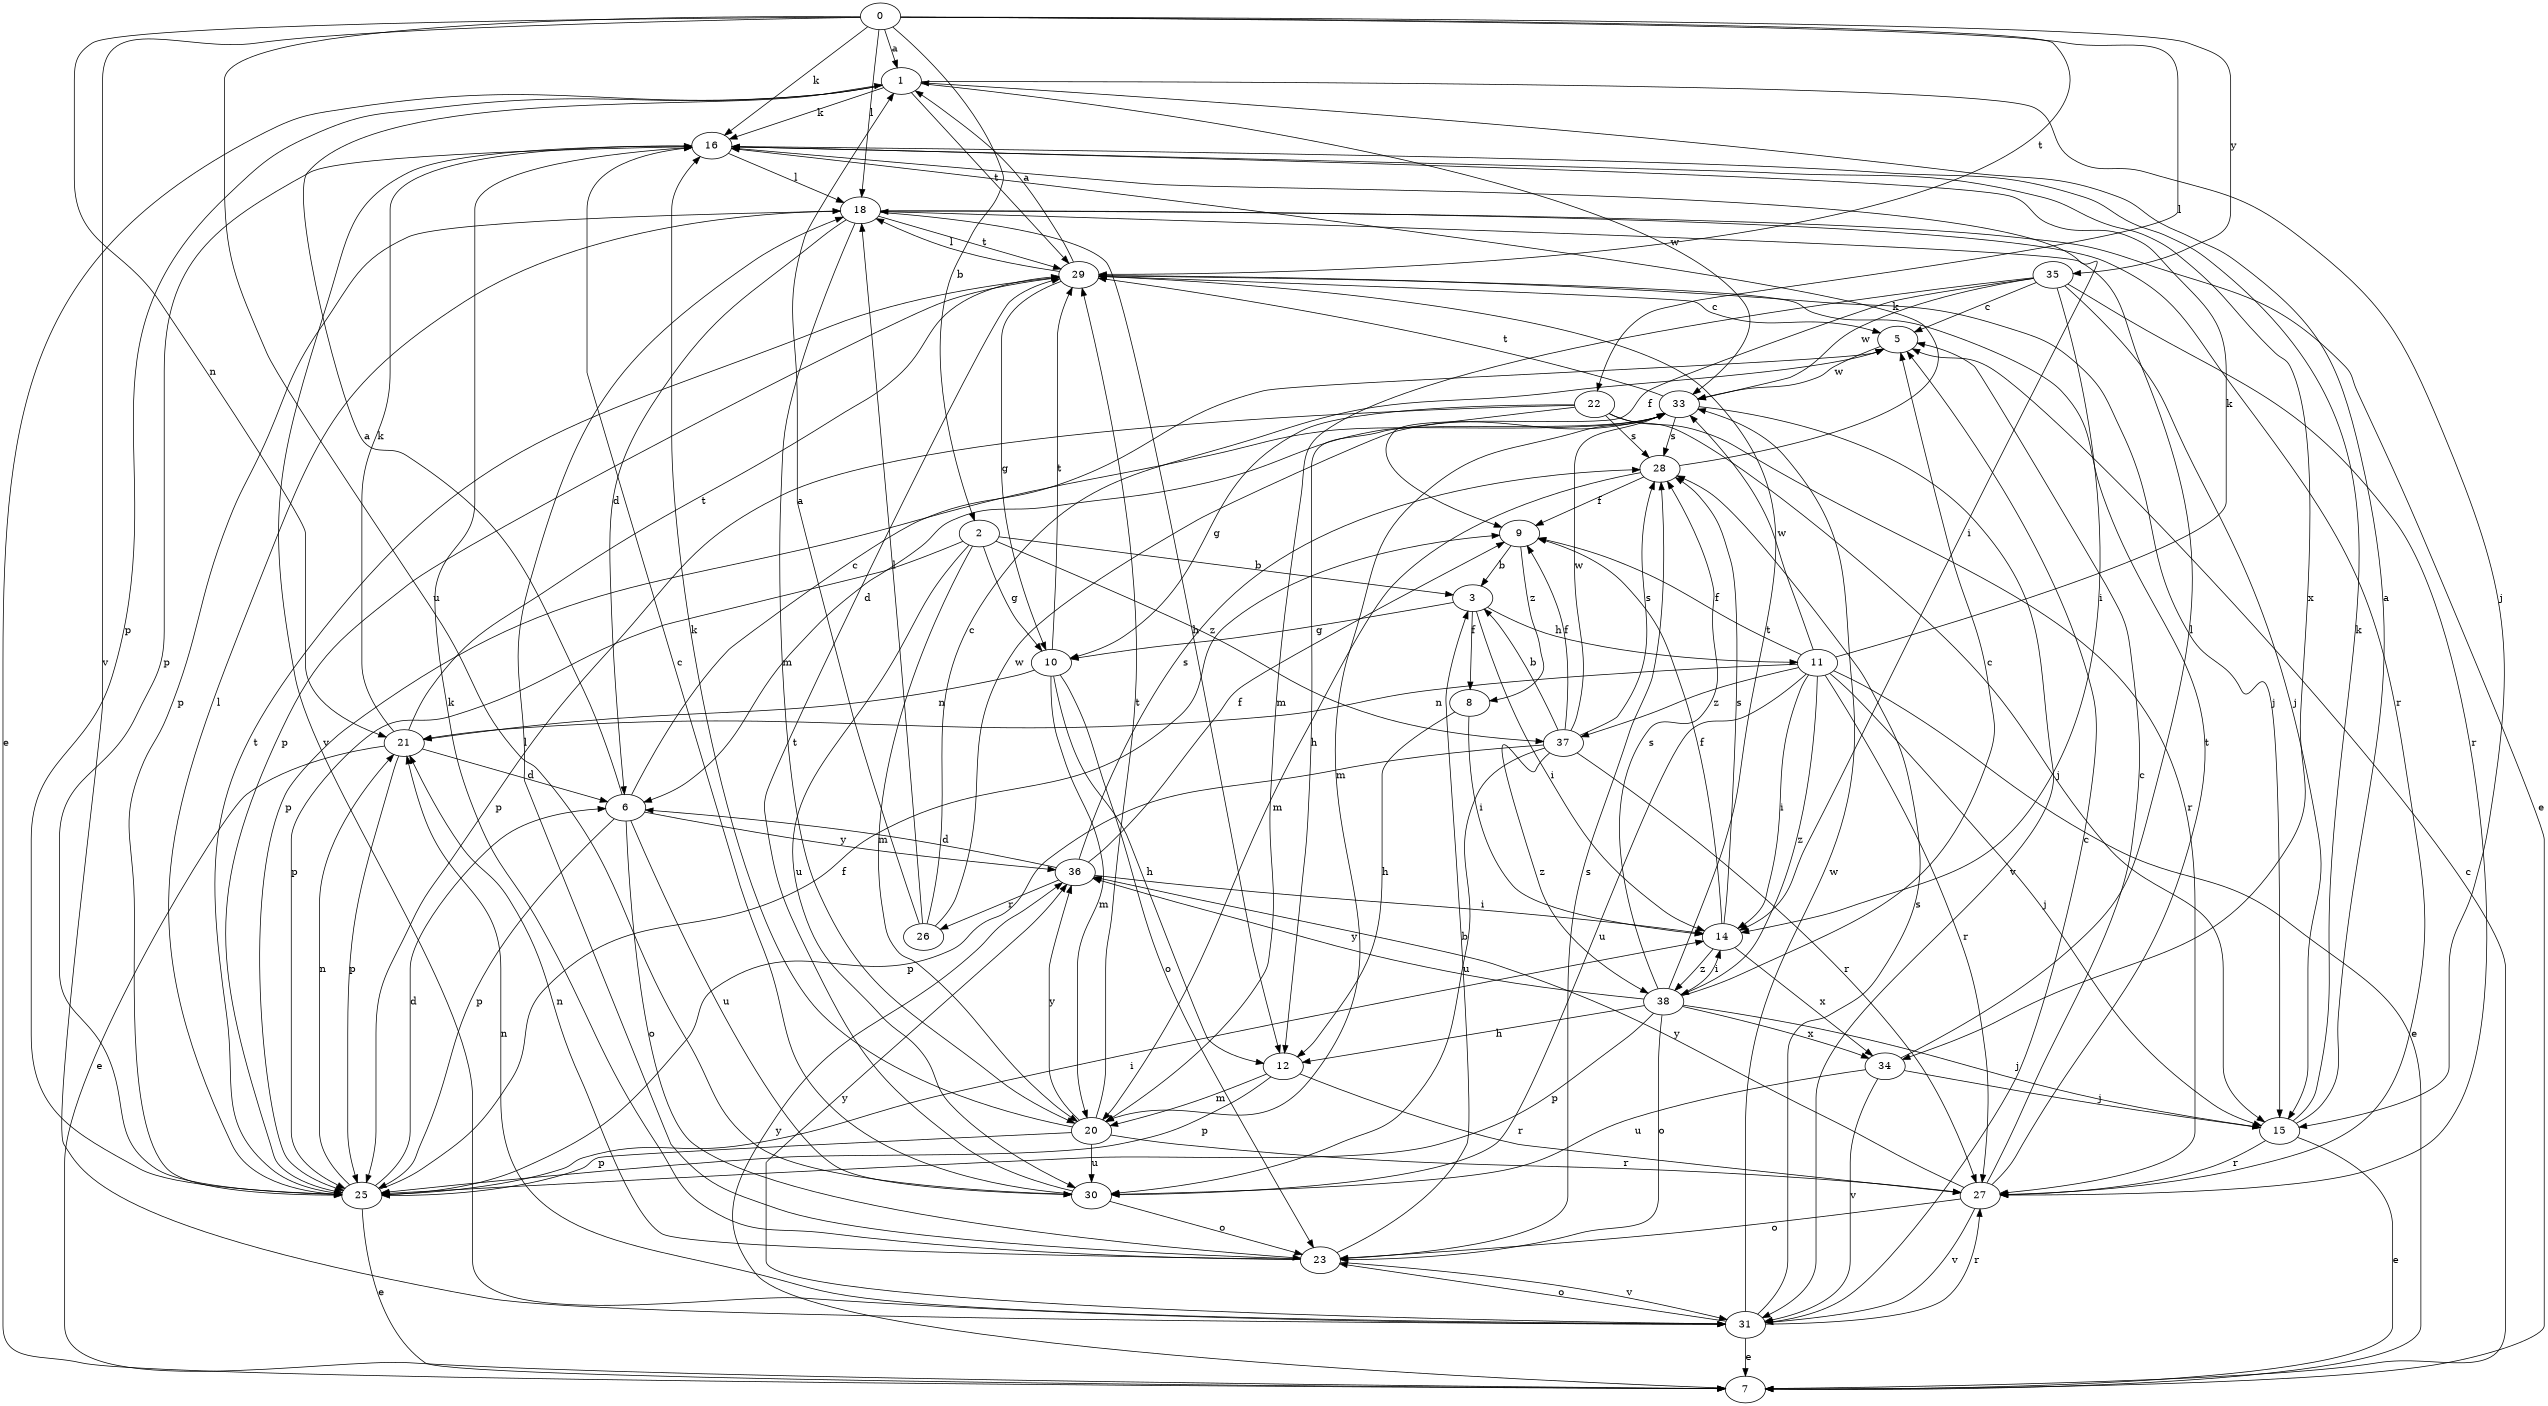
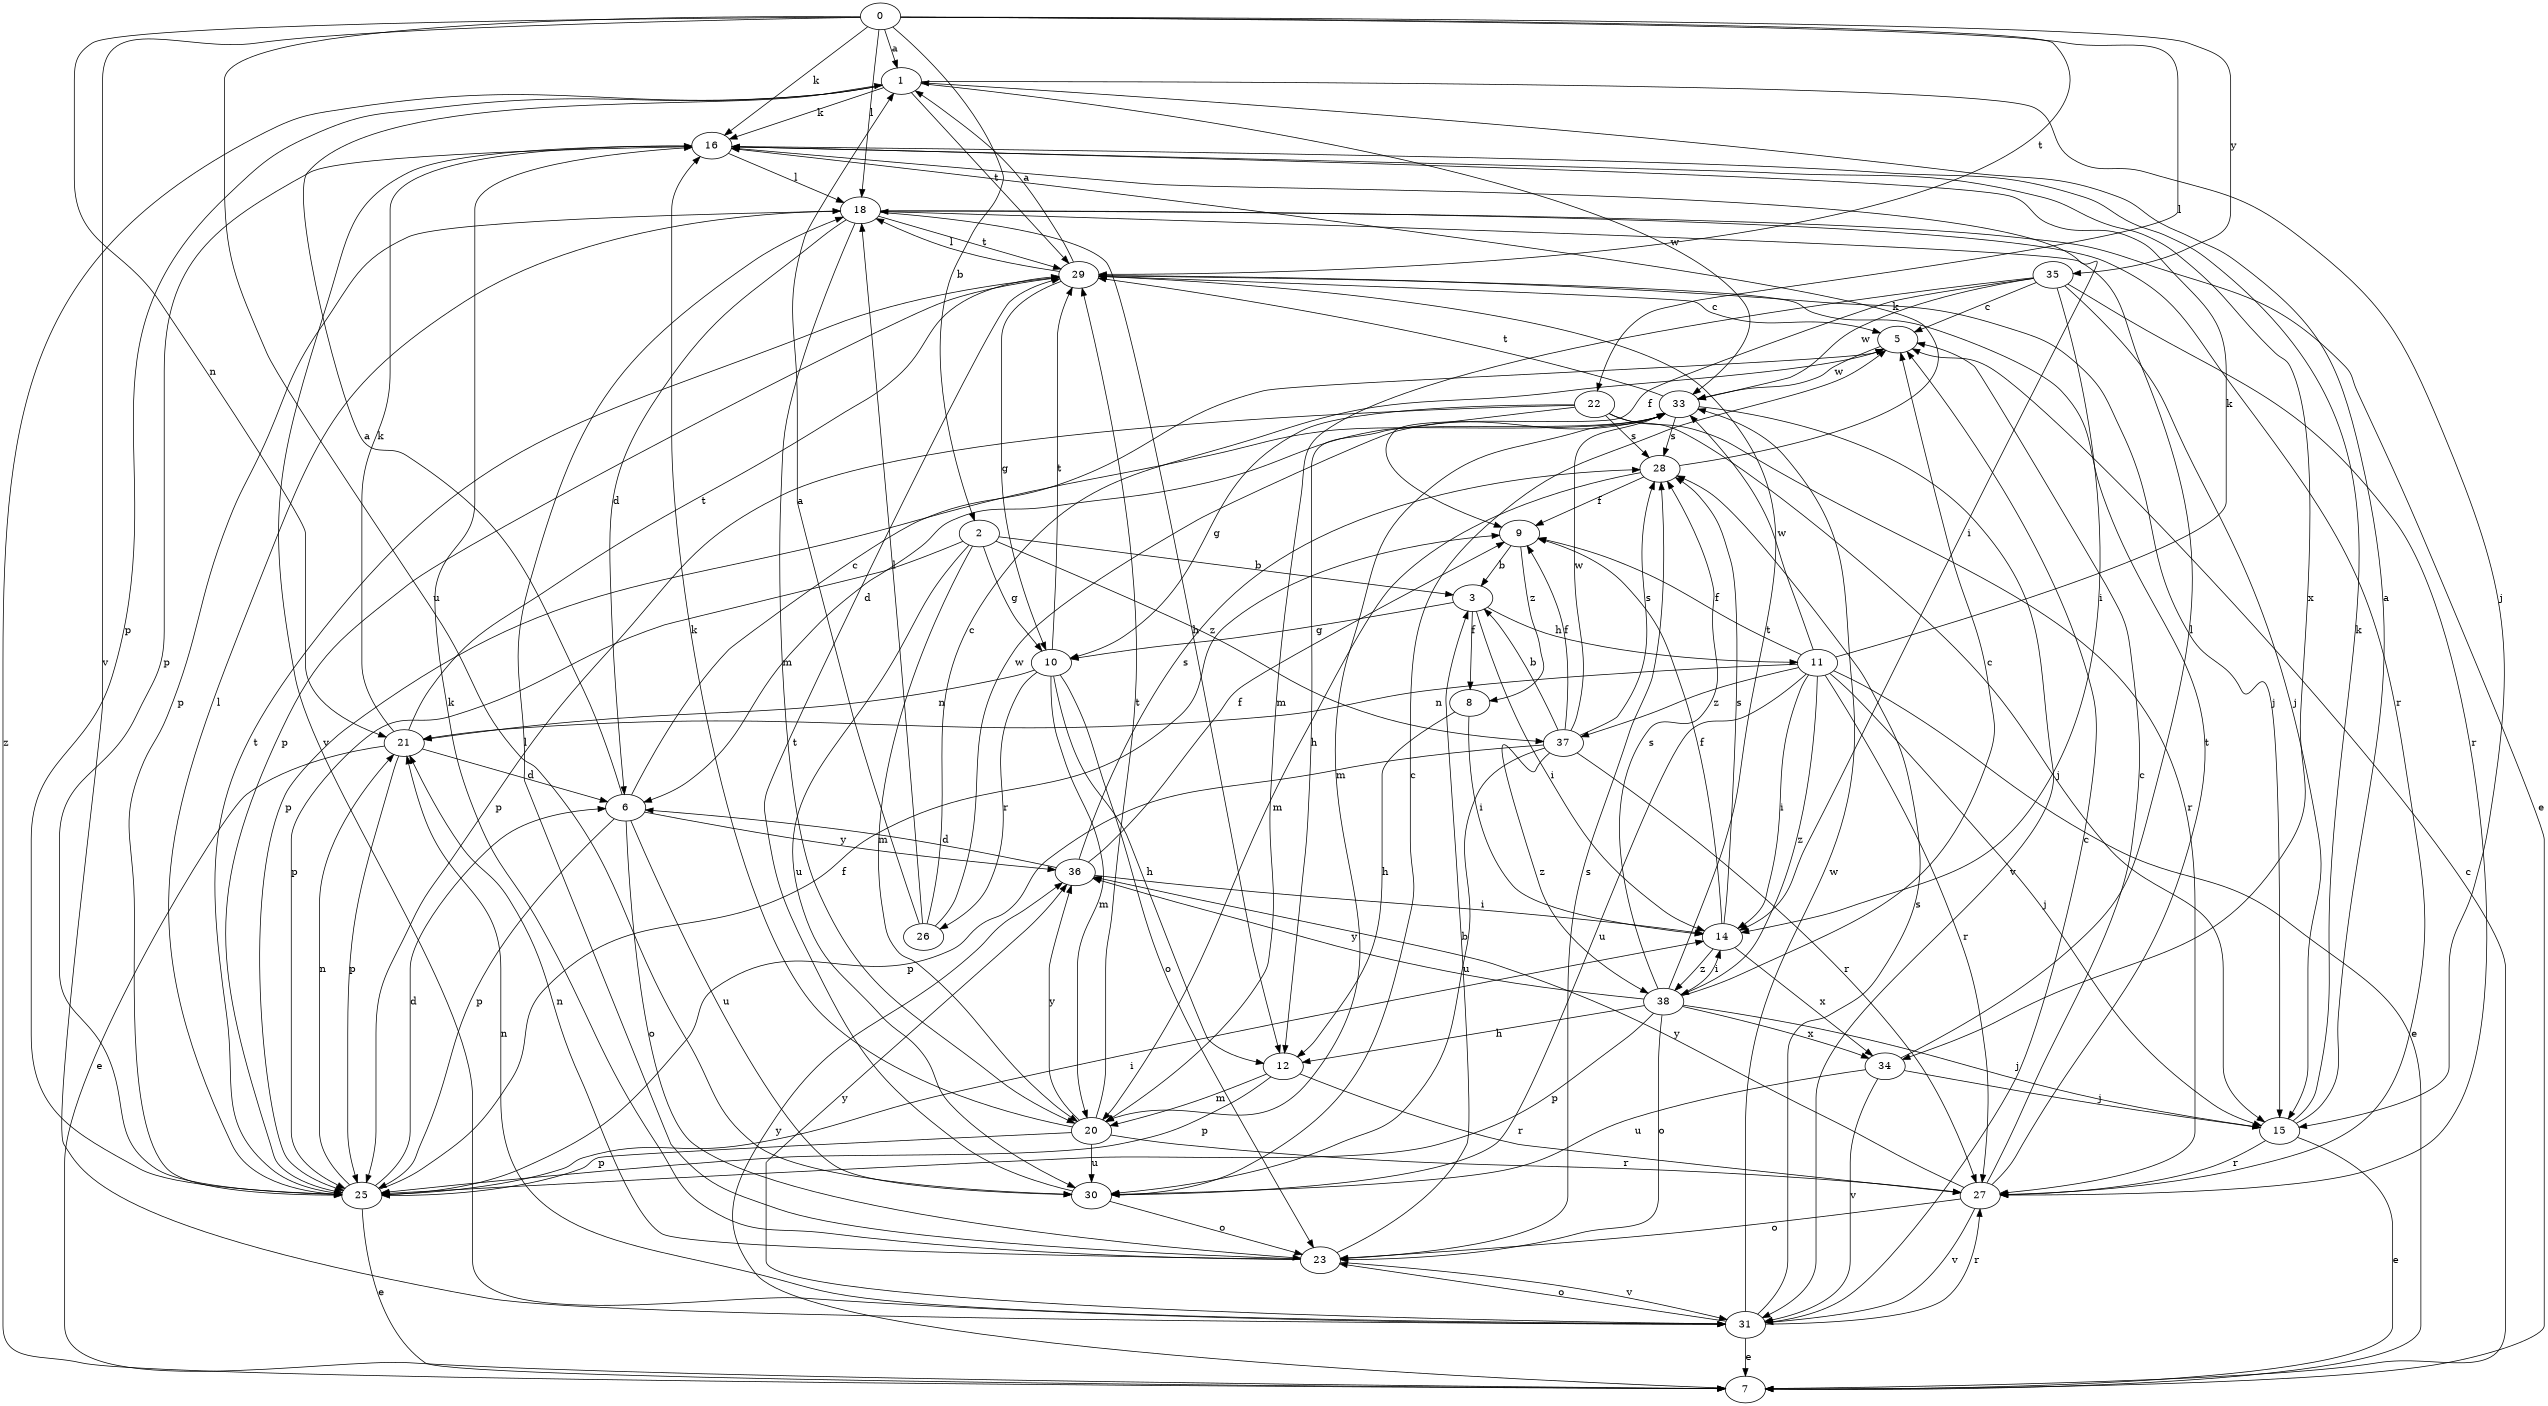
edge "30" -> "16": now "30" -> "5"
edge "1" -> "7": label "e" -> "z"
edge "36" -> "26": now "10" -> "26"
